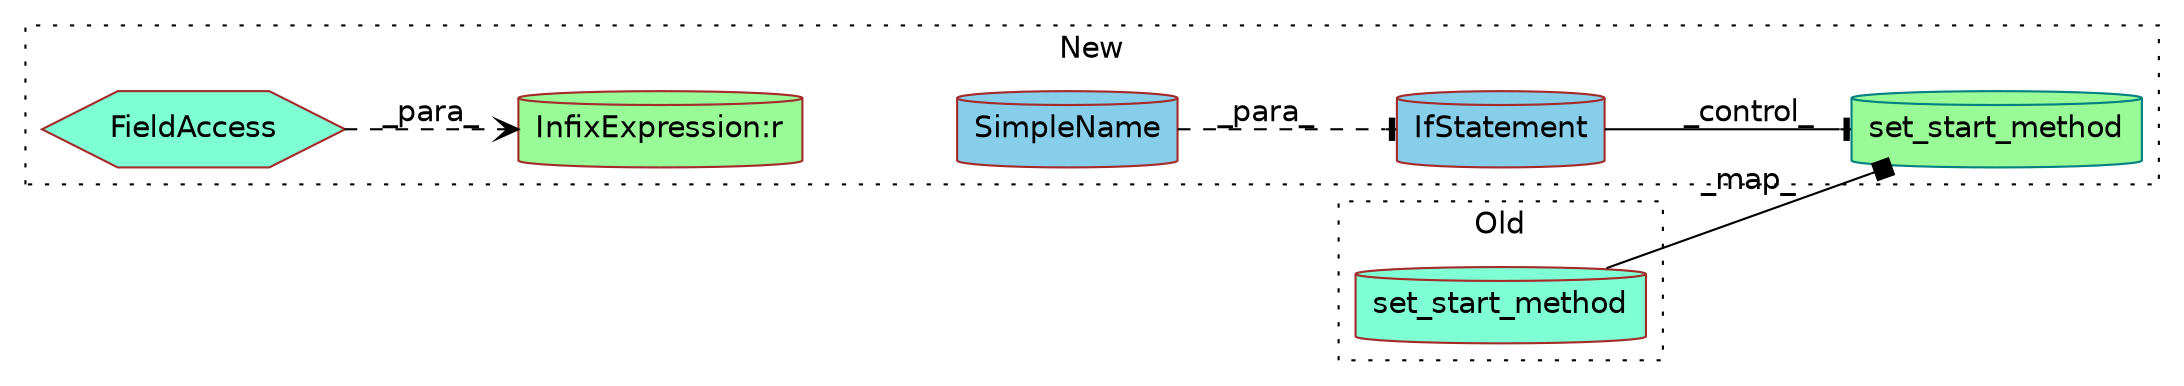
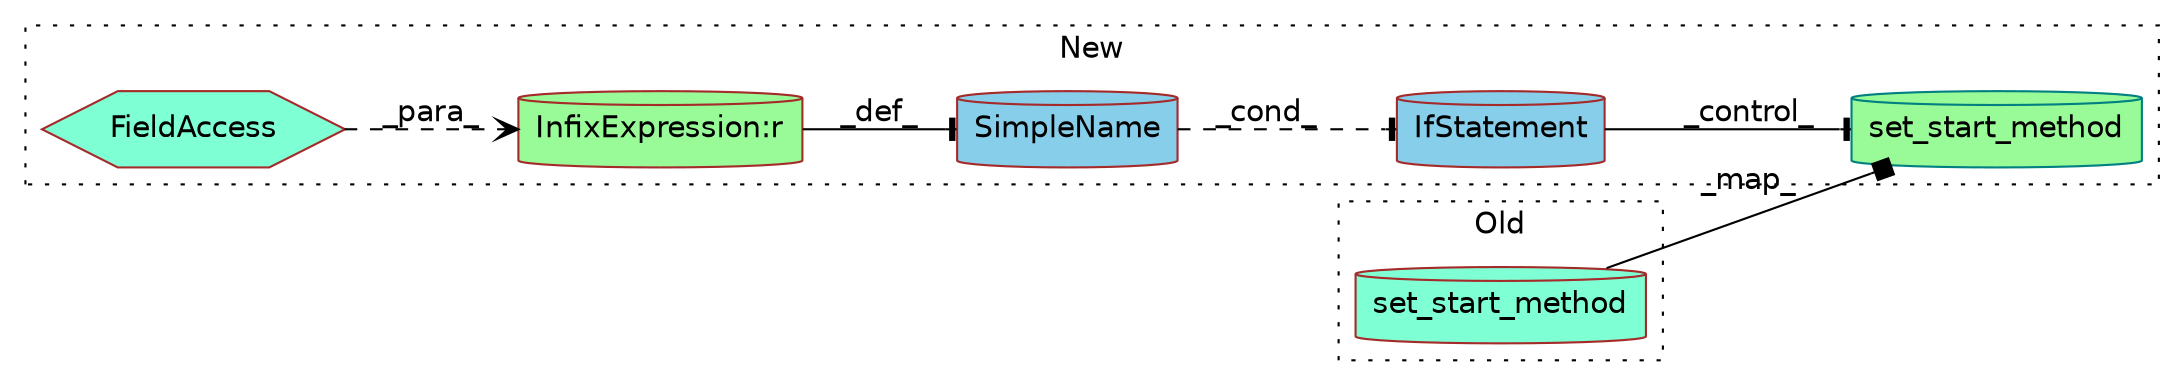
edge "SimpleName" -> "IfStatement": label "_para_" -> "_cond_"
edge "InfixExpression:r" -> "SimpleName": added, label "_def_"
